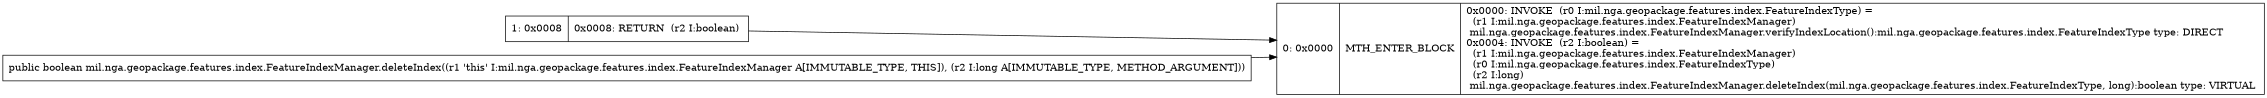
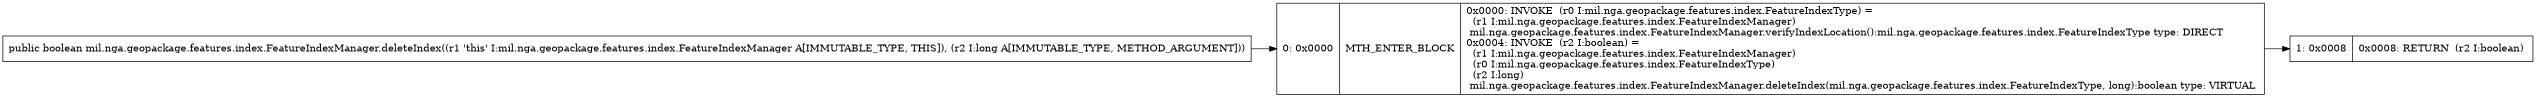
edge "1: 0x0008" -> "0: 0x0000": reversed
